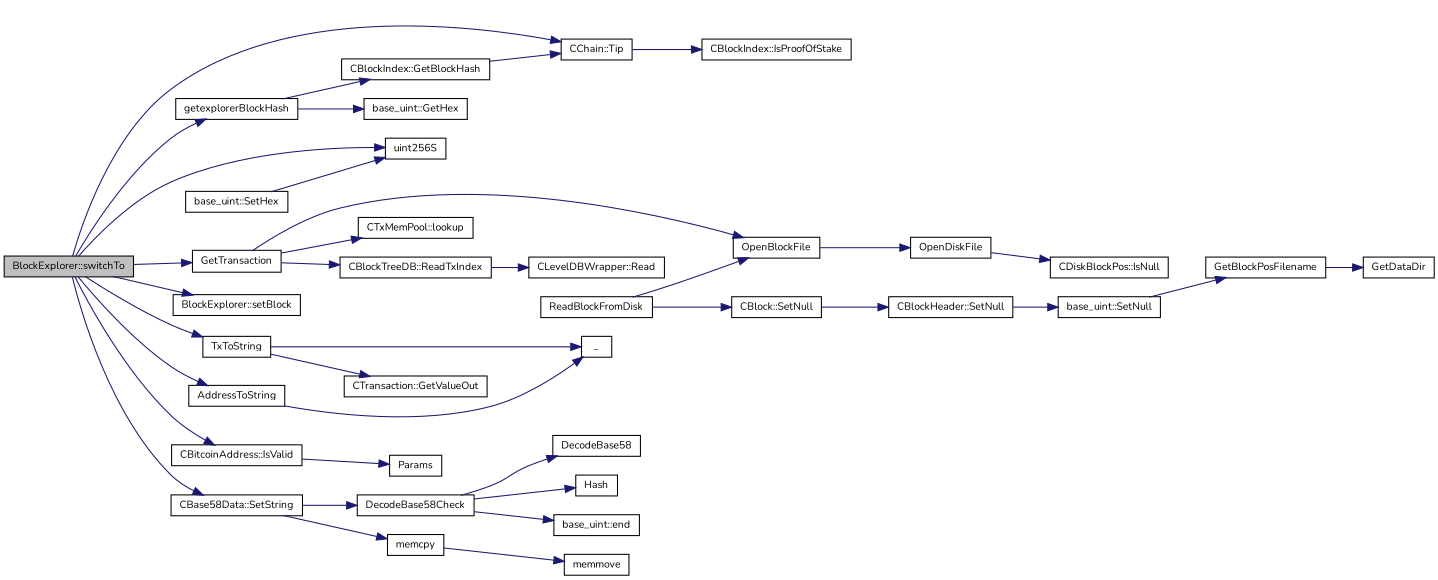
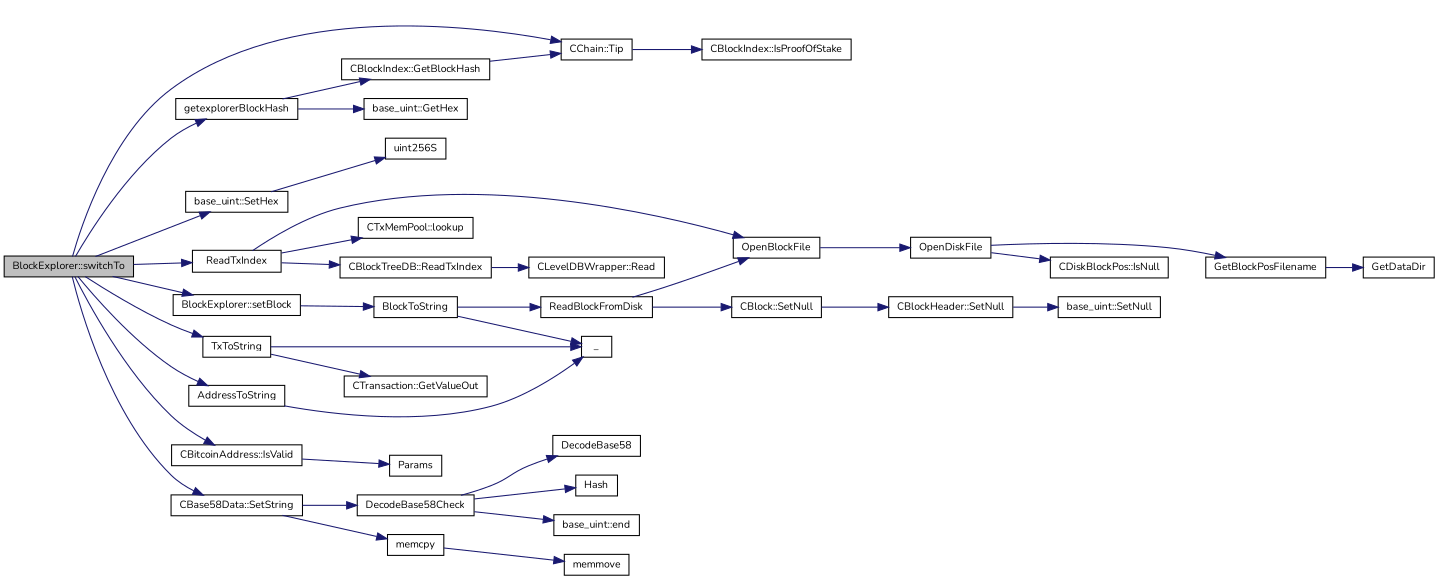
edge "BlockExplorer::switchTo" -> "uint256S": now "BlockExplorer::switchTo" -> "base_uint::SetHex"
node "GetTransaction": label "GetTransaction" -> "ReadTxIndex"
edge "base_uint::SetNull" -> "GetBlockPosFilename": now "OpenDiskFile" -> "GetBlockPosFilename"
node "BlockToString": added
